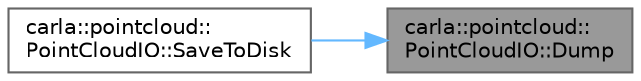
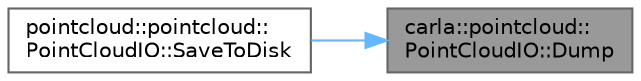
node "carla::pointcloud:: PointCloudIO::SaveToDisk": label "carla::pointcloud:: PointCloudIO::SaveToDisk" -> "pointcloud::pointcloud:: PointCloudIO::SaveToDisk"
